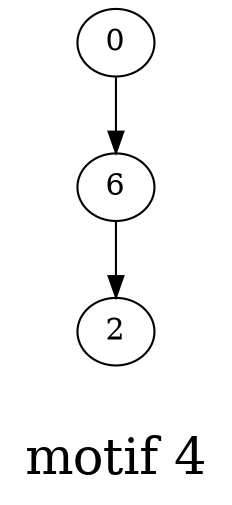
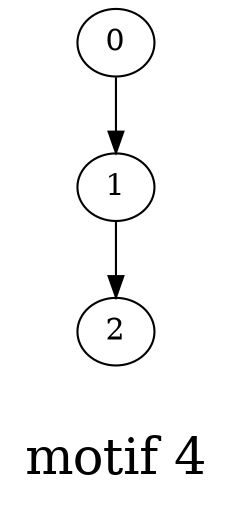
node "6": label "6" -> "1"
